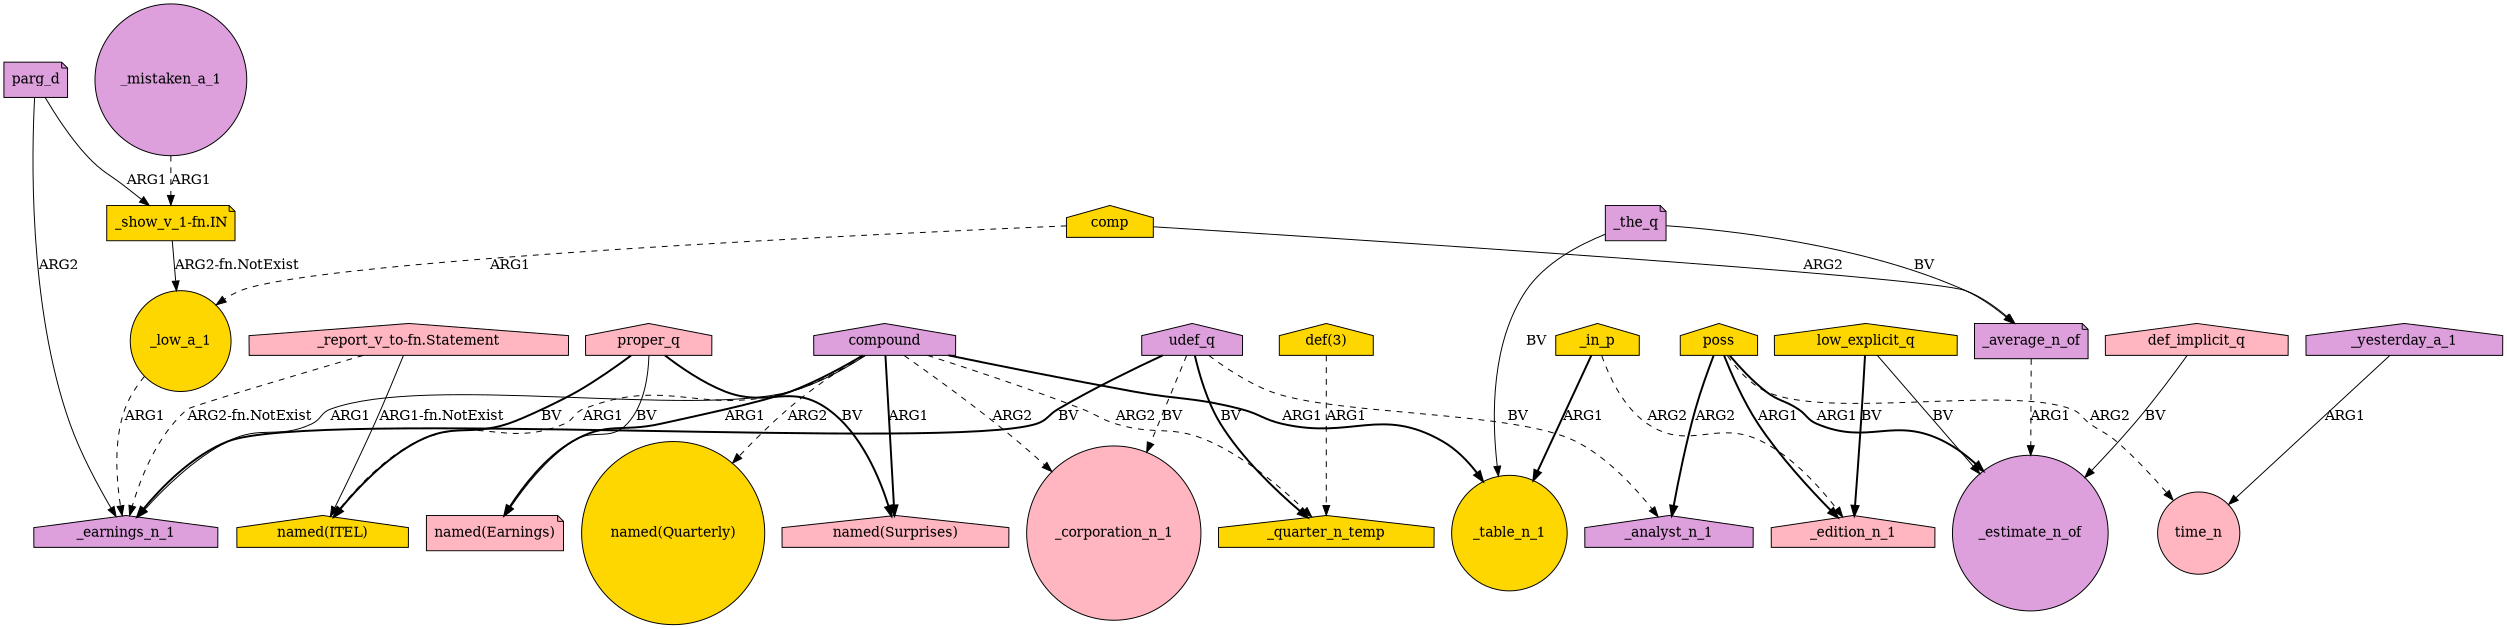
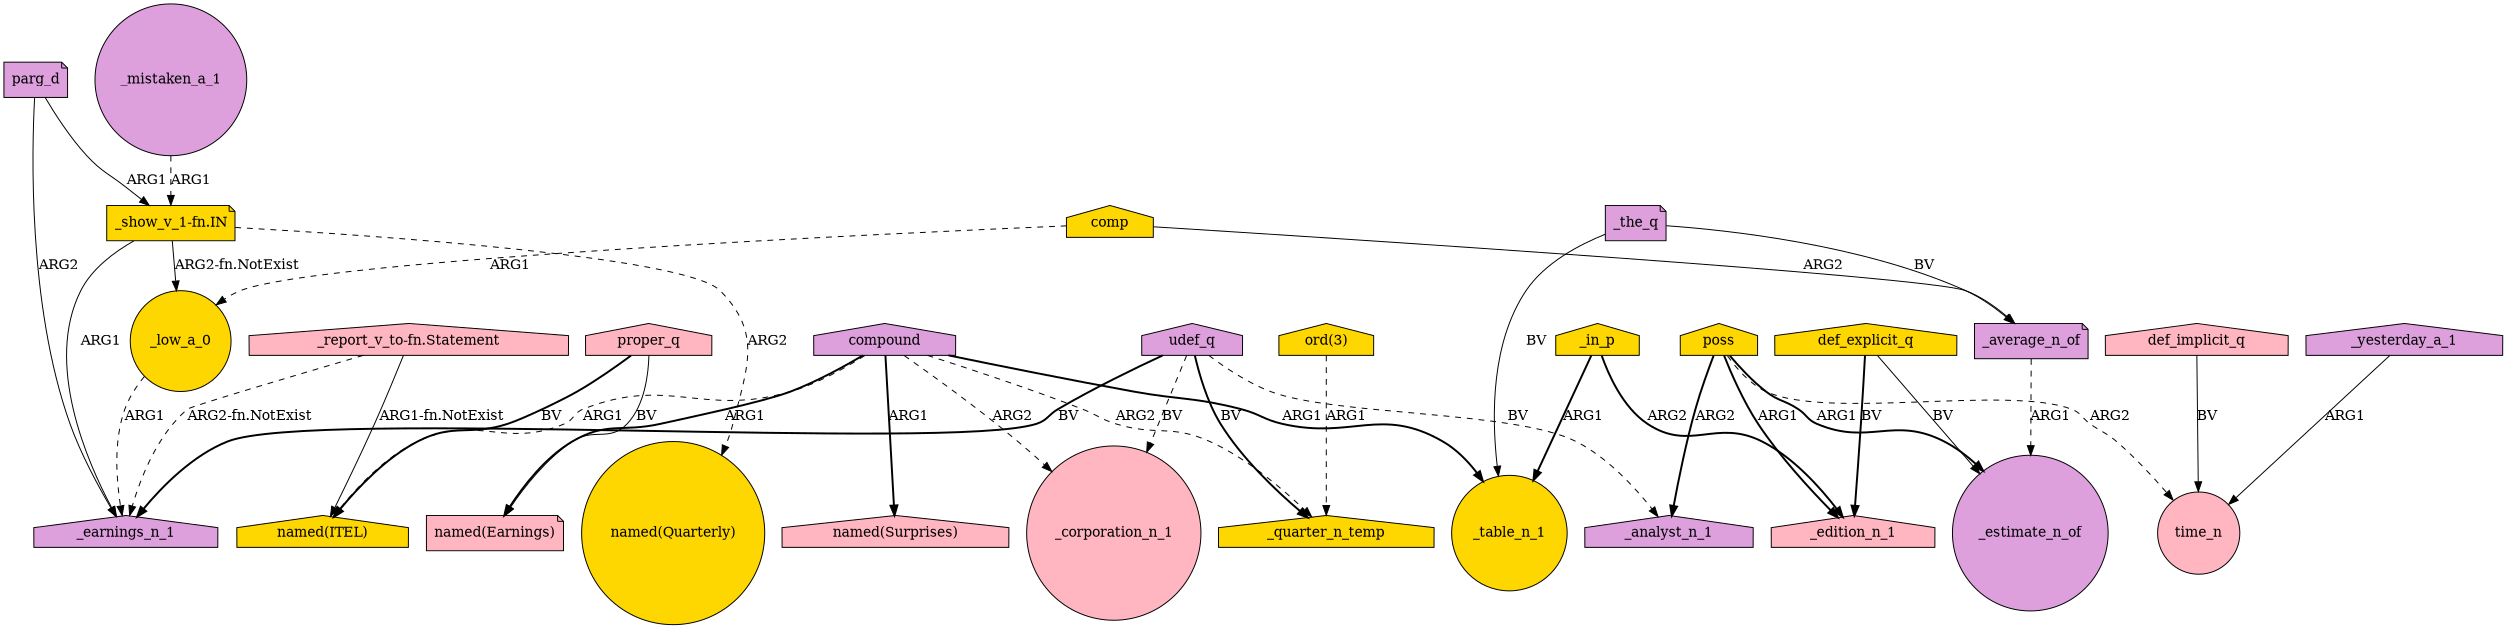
node "_low_a_1": label "_low_a_1" -> "_low_a_0"
node "def(3)": label "def(3)" -> "ord(3)"
node "low_explicit_q": label "low_explicit_q" -> "def_explicit_q"
edge "compound" -> "_earnings_n_1": now "_show_v_1-fn.IN" -> "_earnings_n_1"
edge "proper_q" -> "named(Surprises)": removed, label "BV"
edge "compound" -> "named(Quarterly)": now "_show_v_1-fn.IN" -> "named(Quarterly)"
edge "def_implicit_q" -> "_estimate_n_of": now "def_implicit_q" -> "time_n"
edge "_in_p" -> "_edition_n_1": style dashed -> bold
